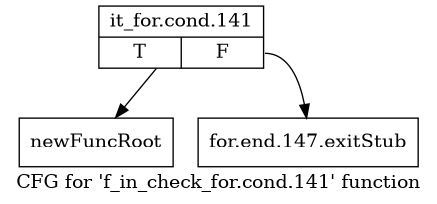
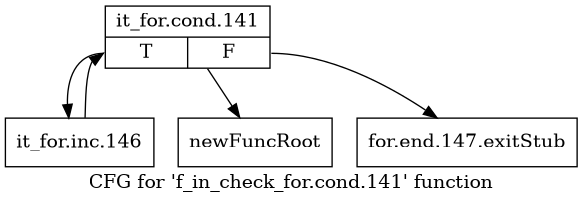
node "it_for.inc.146": added
